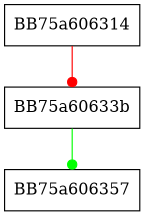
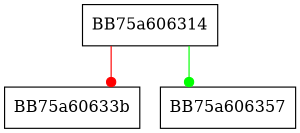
edge "BB75a60633b" -> "BB75a606357": now "BB75a606314" -> "BB75a606357"
